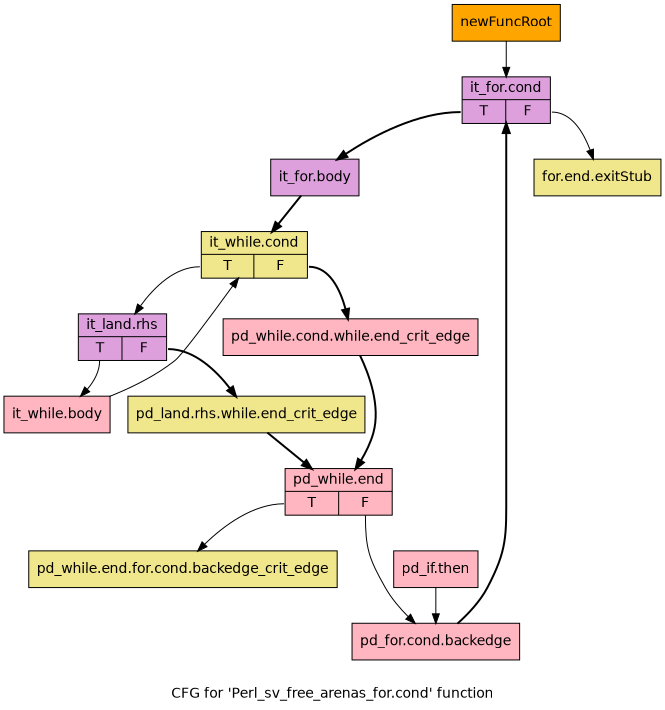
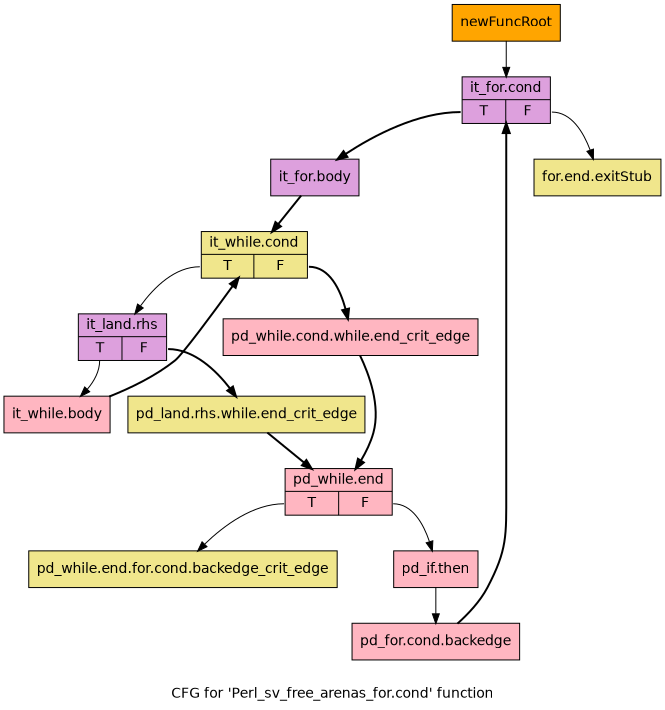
edge "it_while.body" -> "it_while.cond": style solid -> bold
edge "pd_while.end" -> "pd_for.cond.backedge": now "pd_while.end" -> "pd_if.then"
